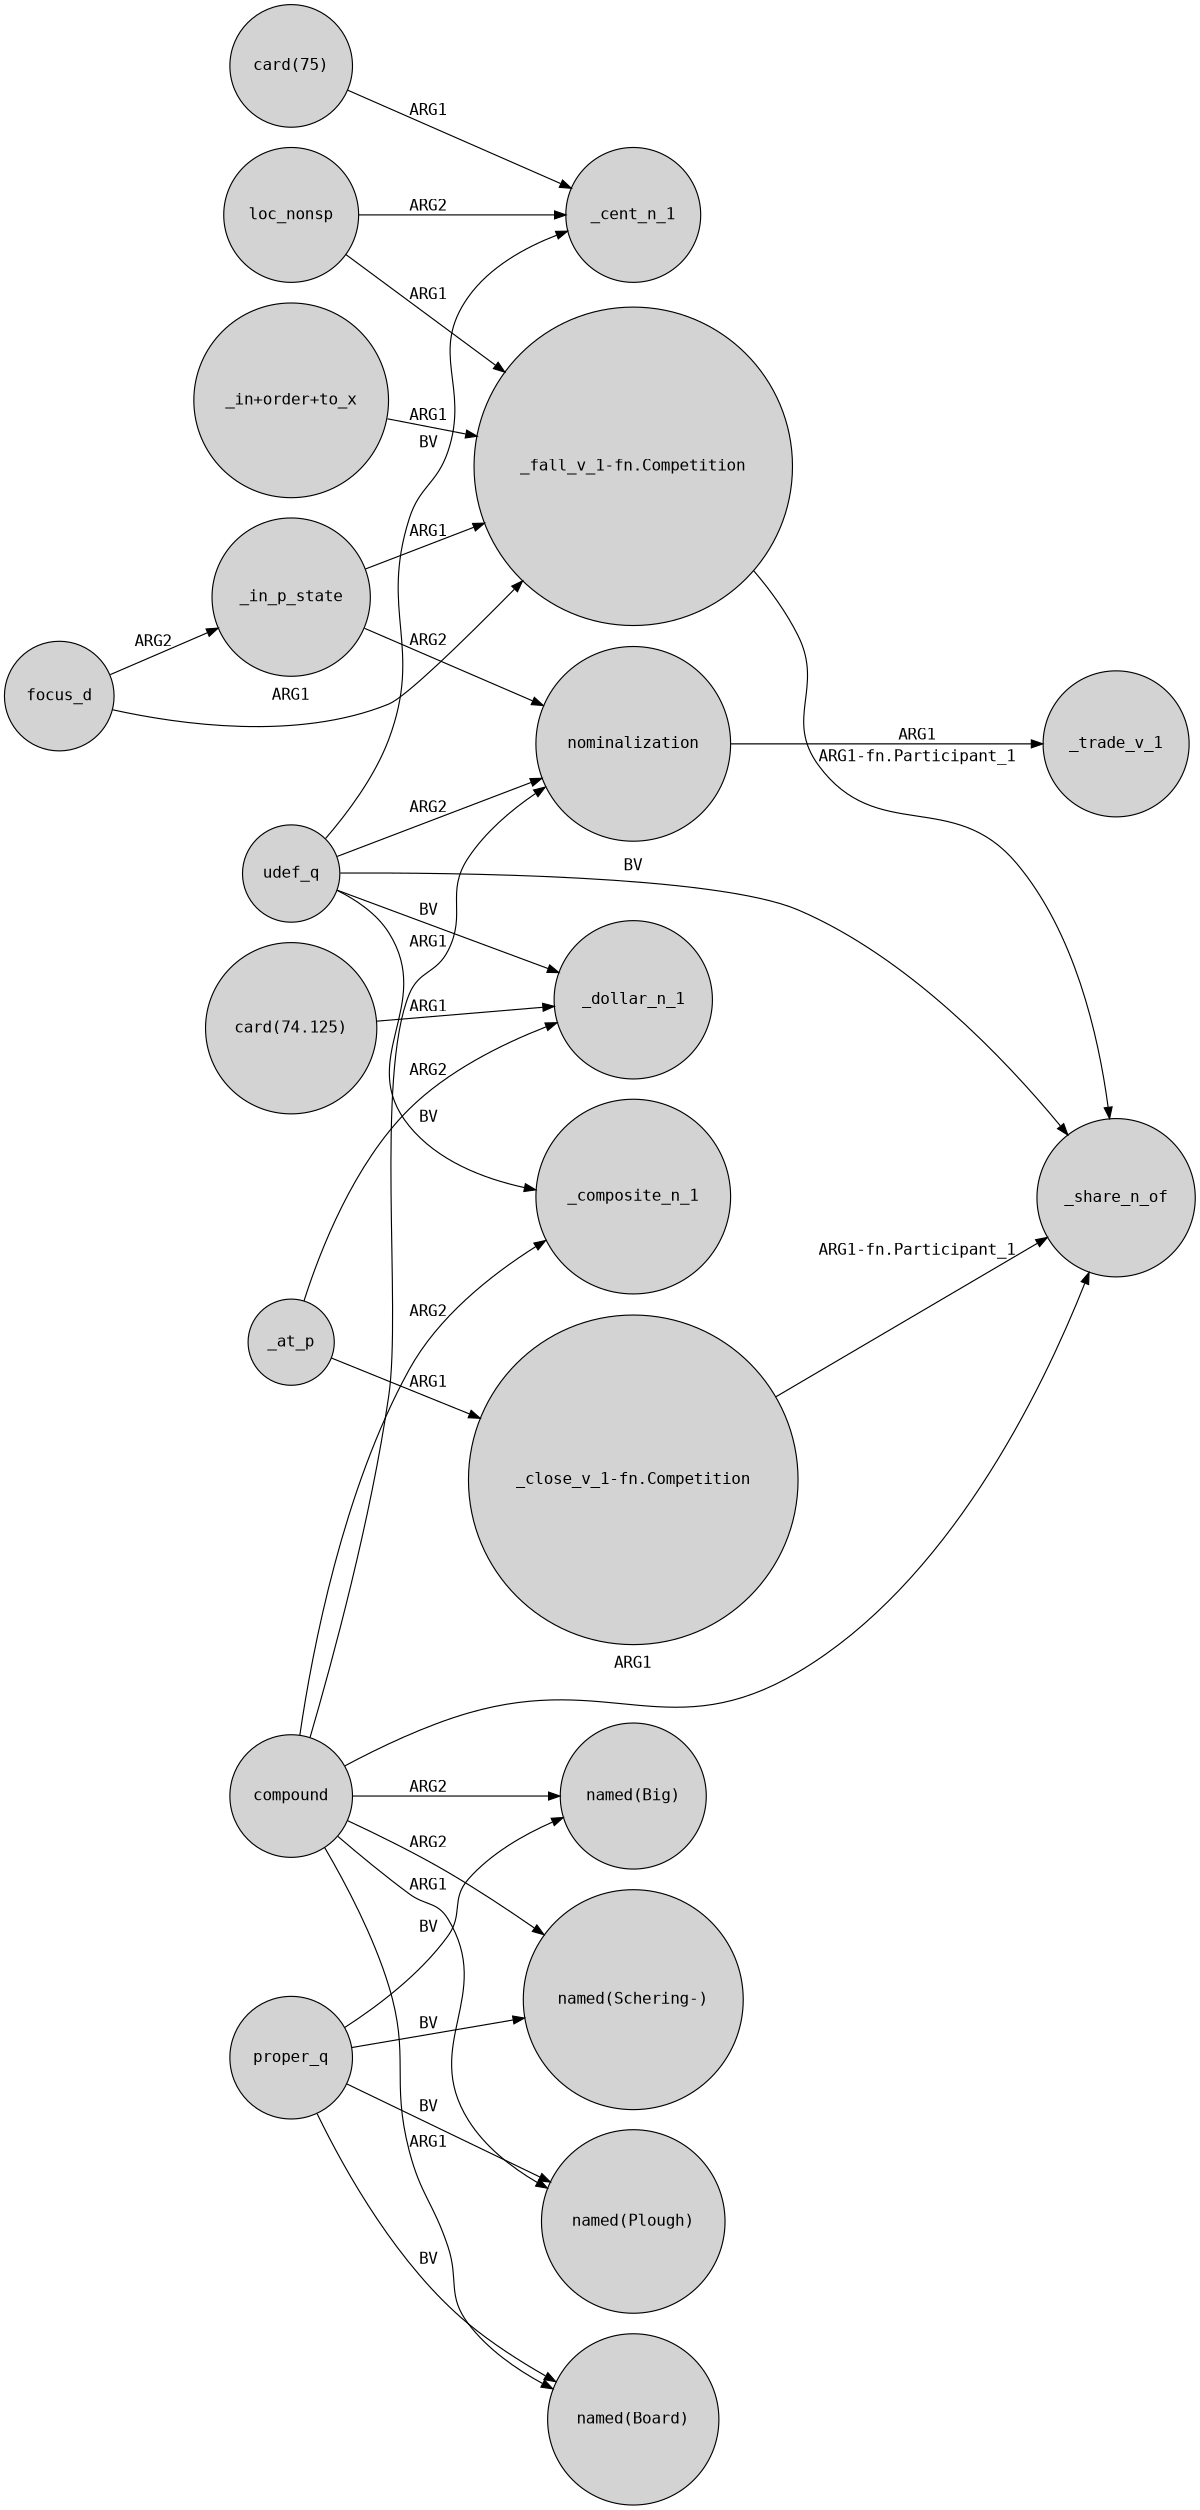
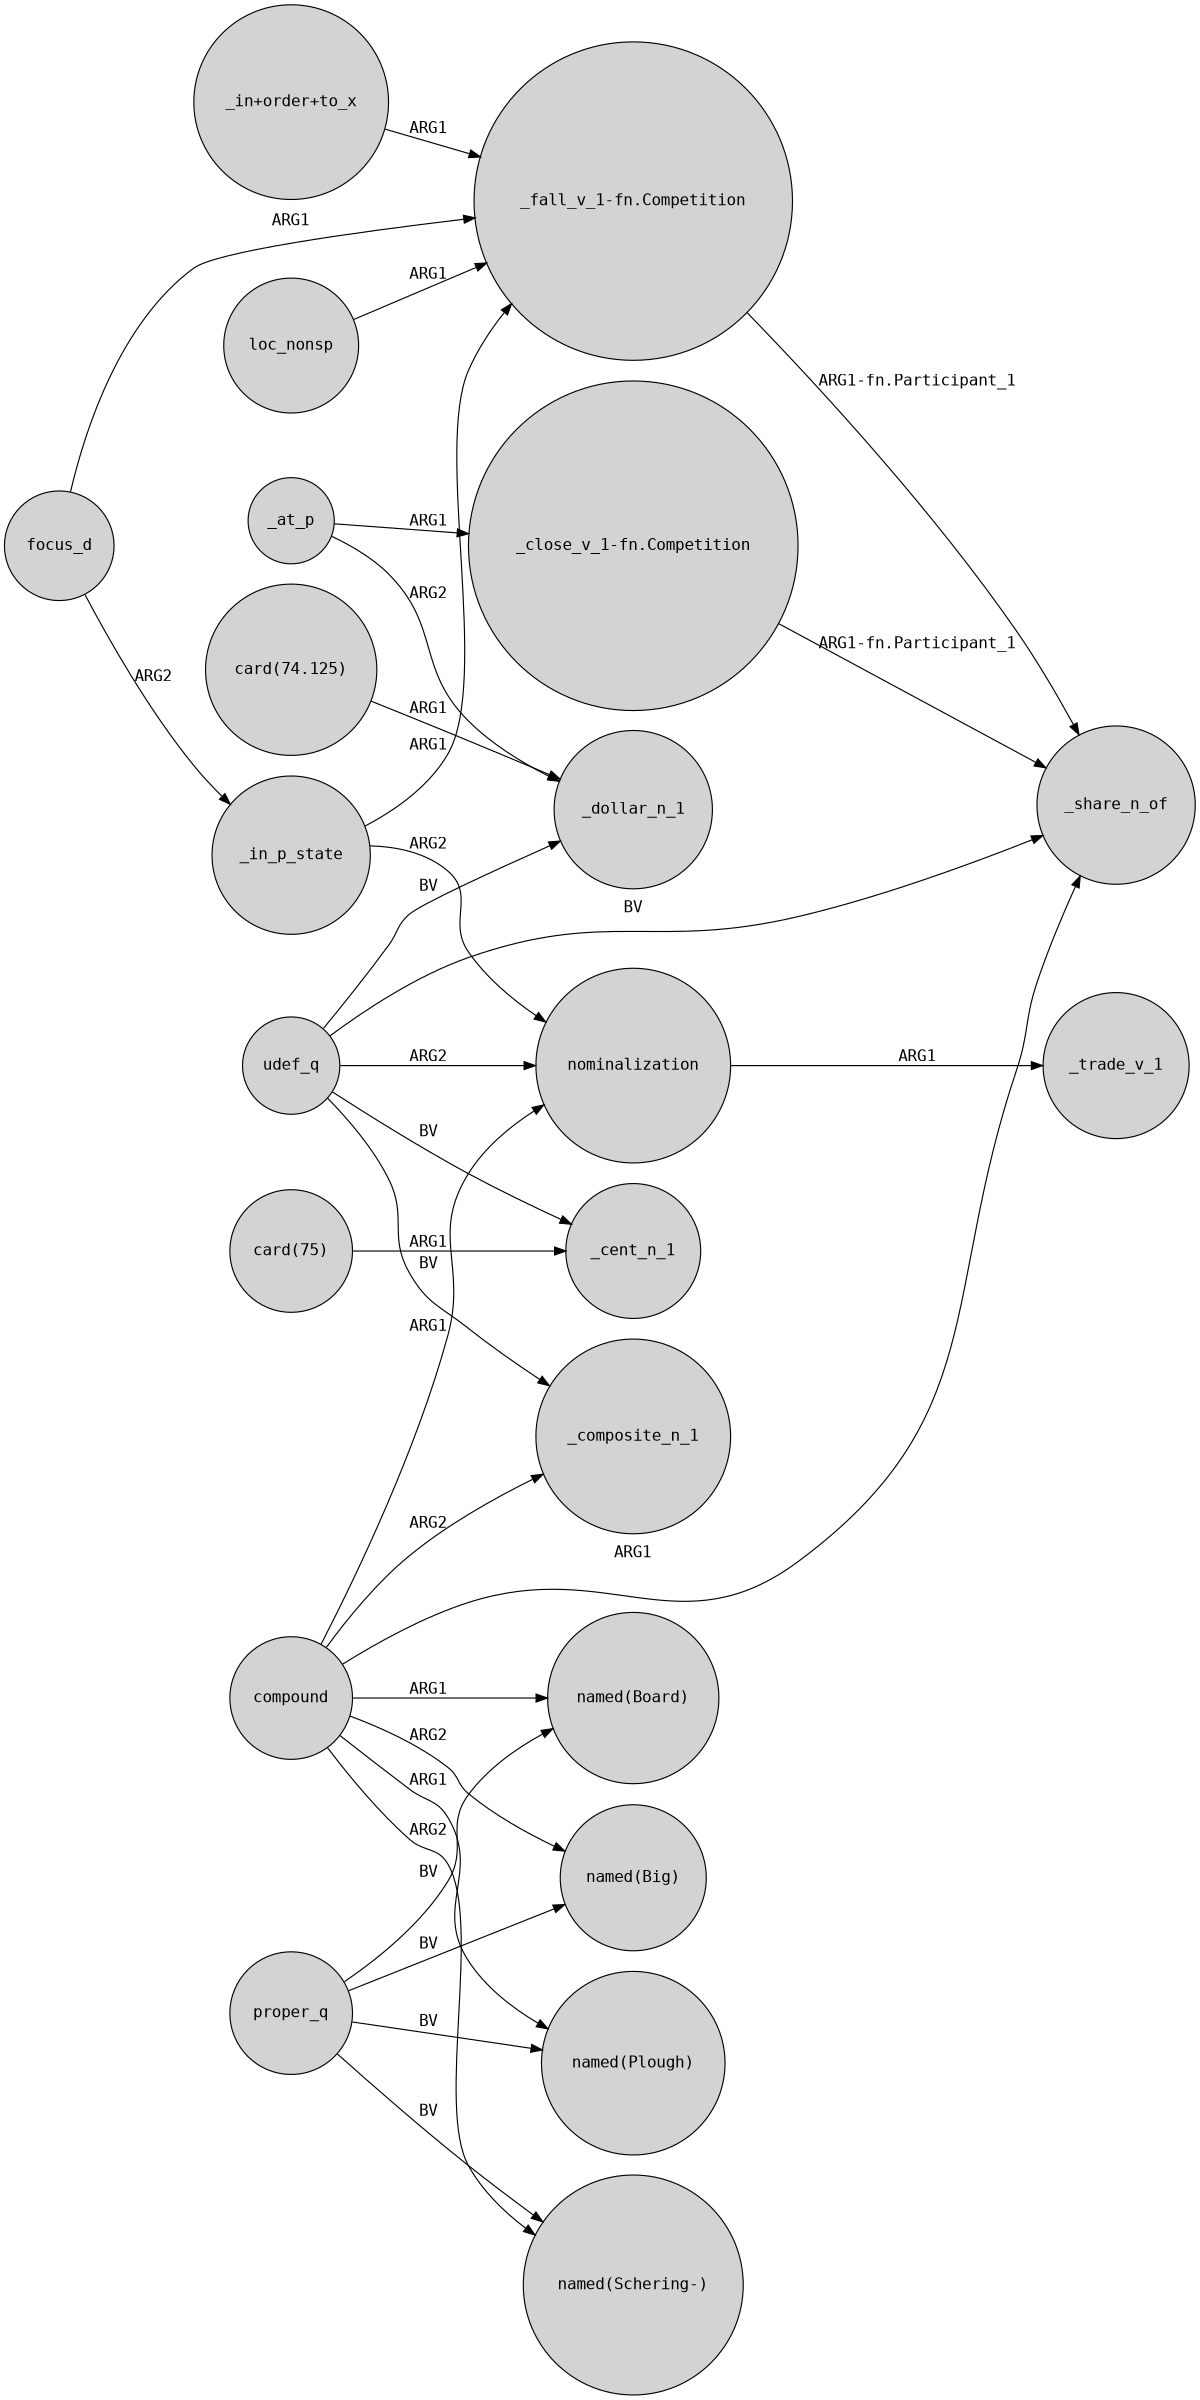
edge "loc_nonsp" -> "_cent_n_1": removed, label "ARG2"
